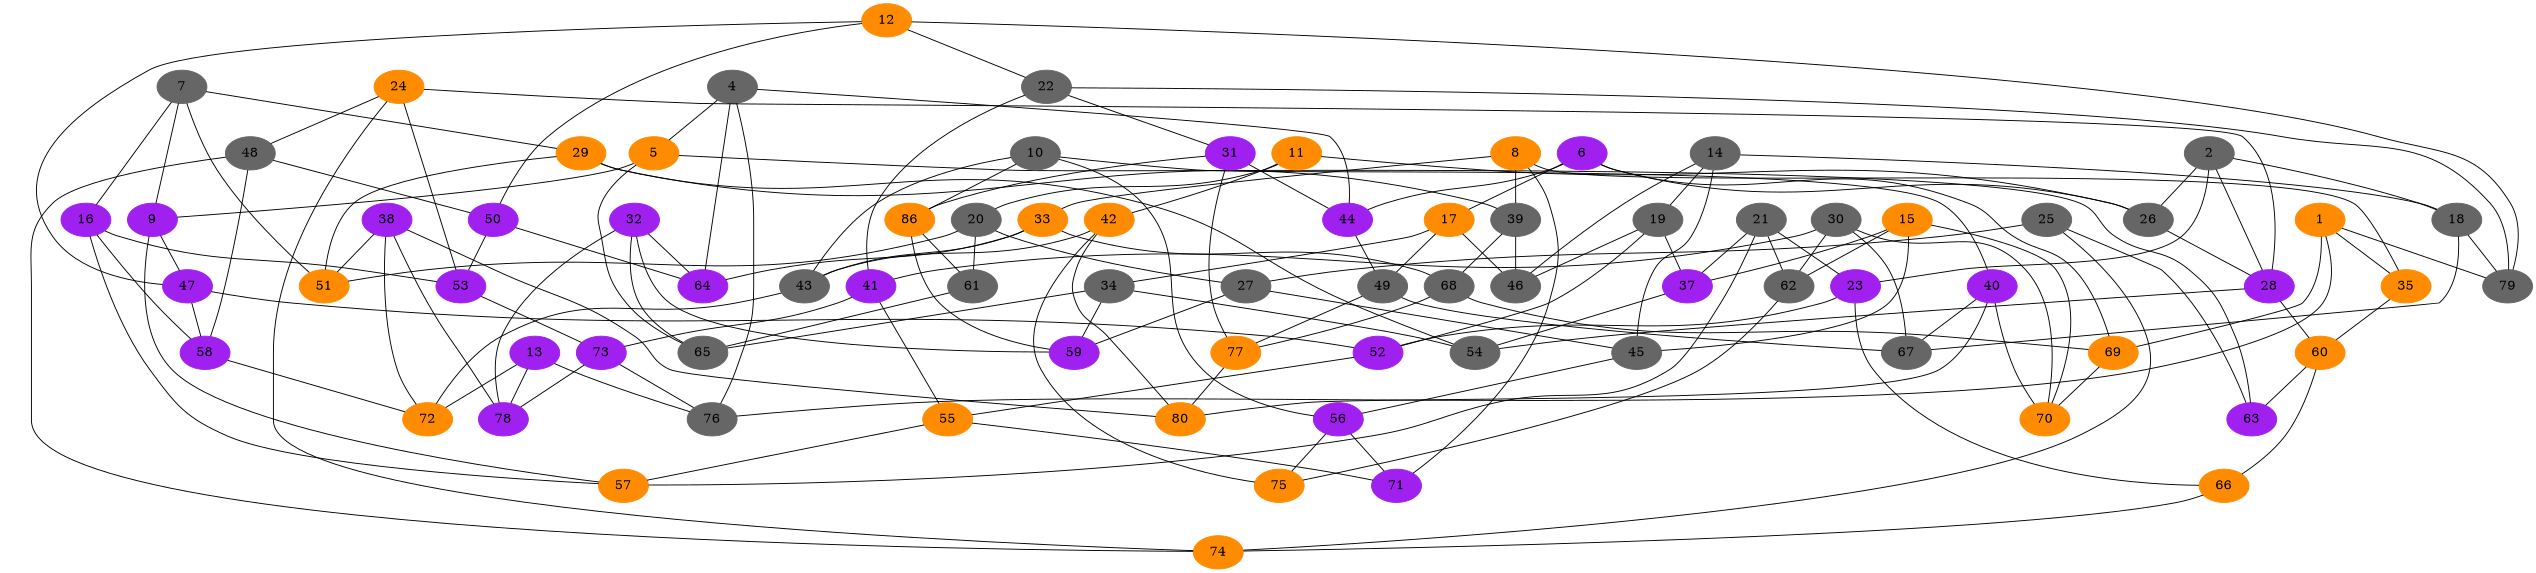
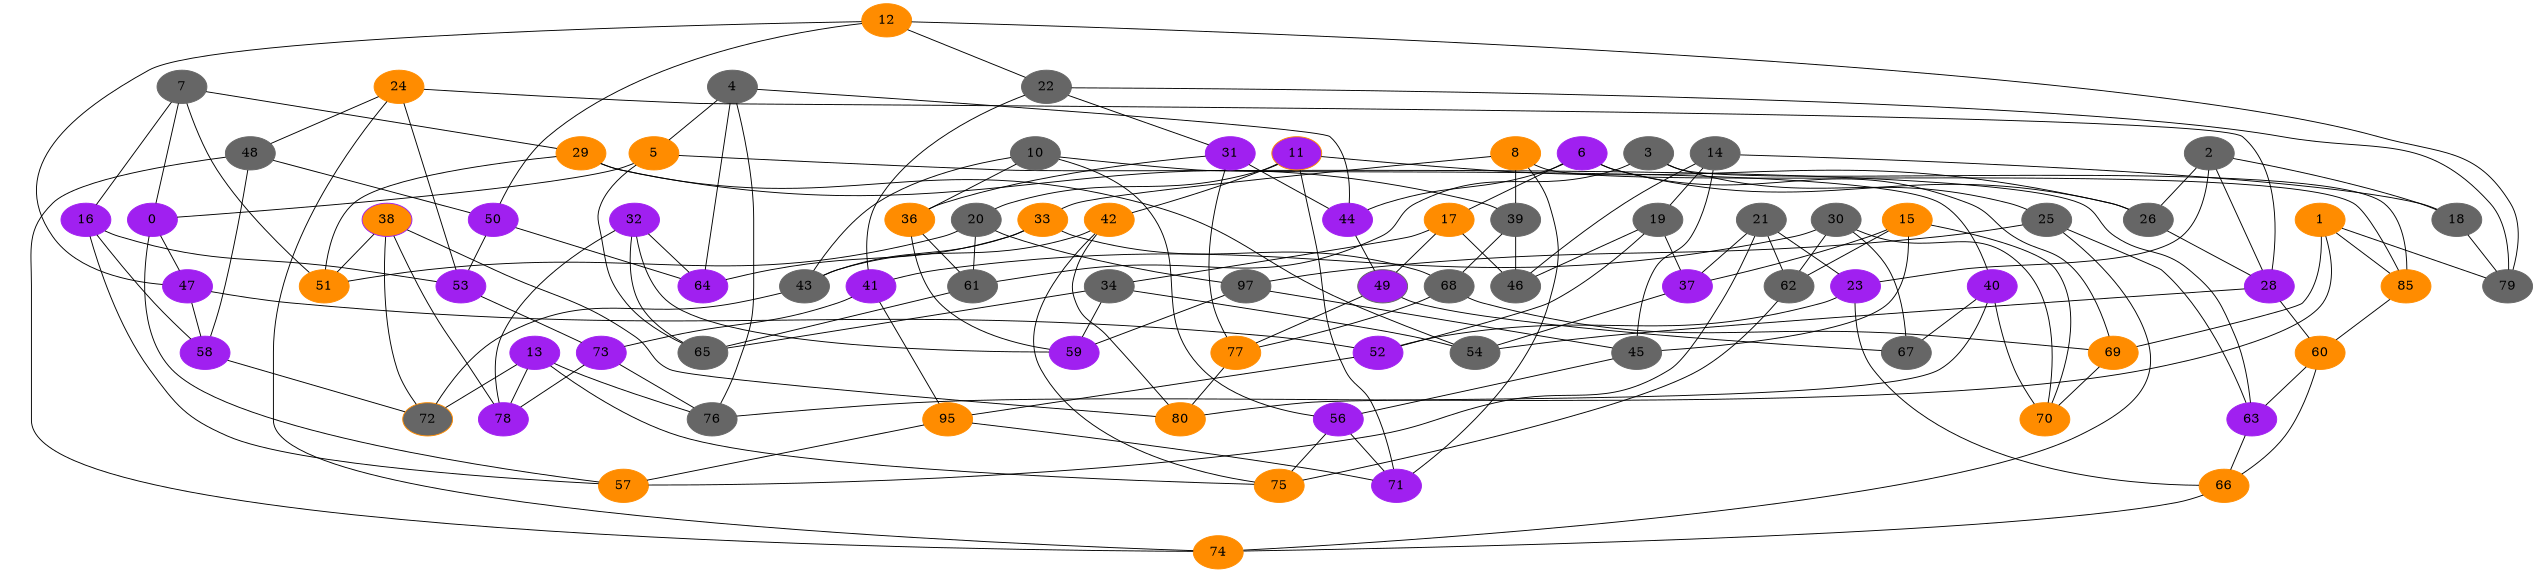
node "11": fillcolor darkorange -> purple
node "3": added
node "9": label "9" -> "0"
node "38": fillcolor purple -> darkorange
node "86": label "86" -> "36"
edge "11" -- "71": added
node "27": label "27" -> "97"
node "49": fillcolor gray40 -> purple
node "35": label "35" -> "85"
edge "18" -- "67": removed
node "72": fillcolor darkorange -> gray40
node "55": label "55" -> "95"
edge "63" -- "66": added
edge "13" -- "75": added
